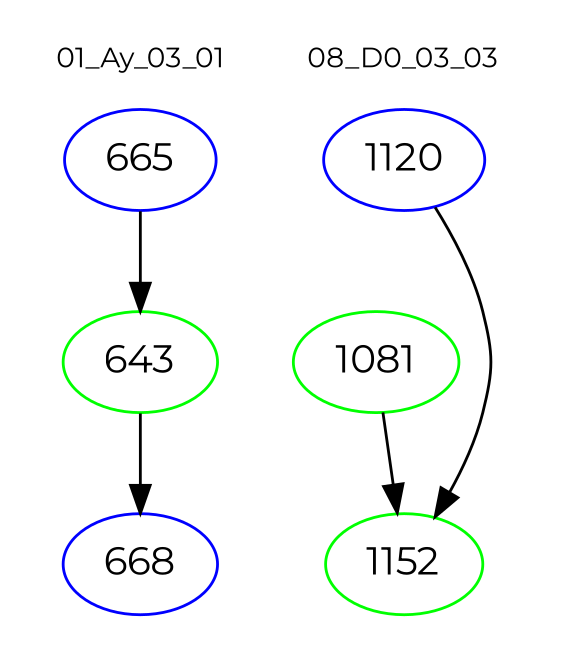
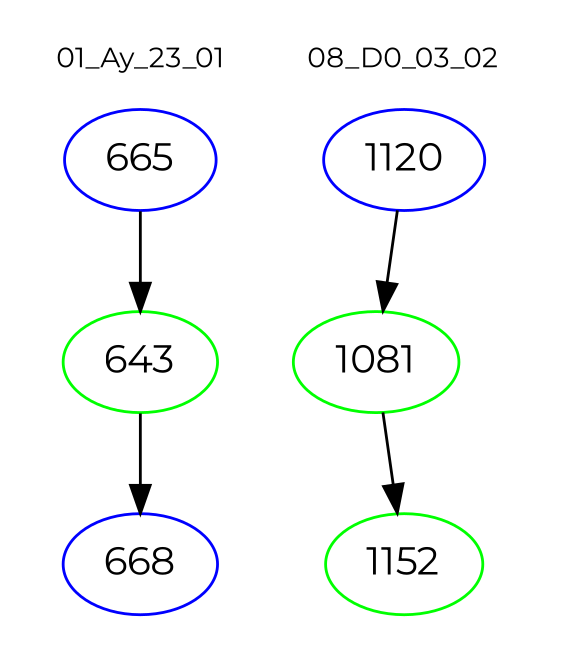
cluster "01_Ay_03_01": label "01_Ay_03_01" -> "01_Ay_23_01"
cluster "08_D0_03_03": label "08_D0_03_03" -> "08_D0_03_02"
edge "1120" -> "1152": now "1120" -> "1081"
